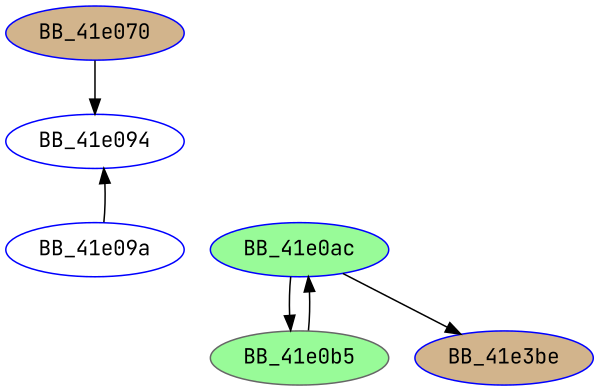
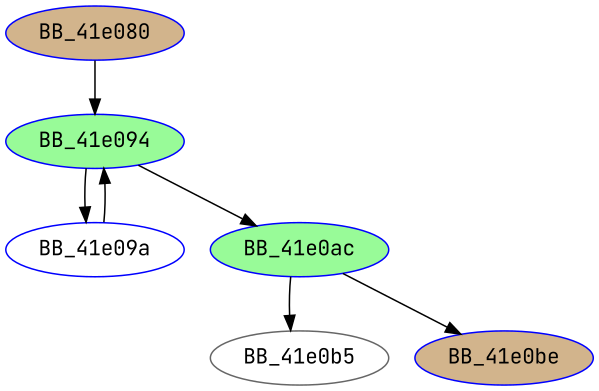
node "BB_41e070": label "BB_41e070" -> "BB_41e080"
node "BB_41e094": fillcolor white -> palegreen
edge "BB_41e094" -> "BB_41e09a": added
edge "BB_41e0b5" -> "BB_41e0ac": now "BB_41e094" -> "BB_41e0ac"
node "BB_41e0b5": fillcolor palegreen -> white
node "BB_41e3be": label "BB_41e3be" -> "BB_41e0be"
